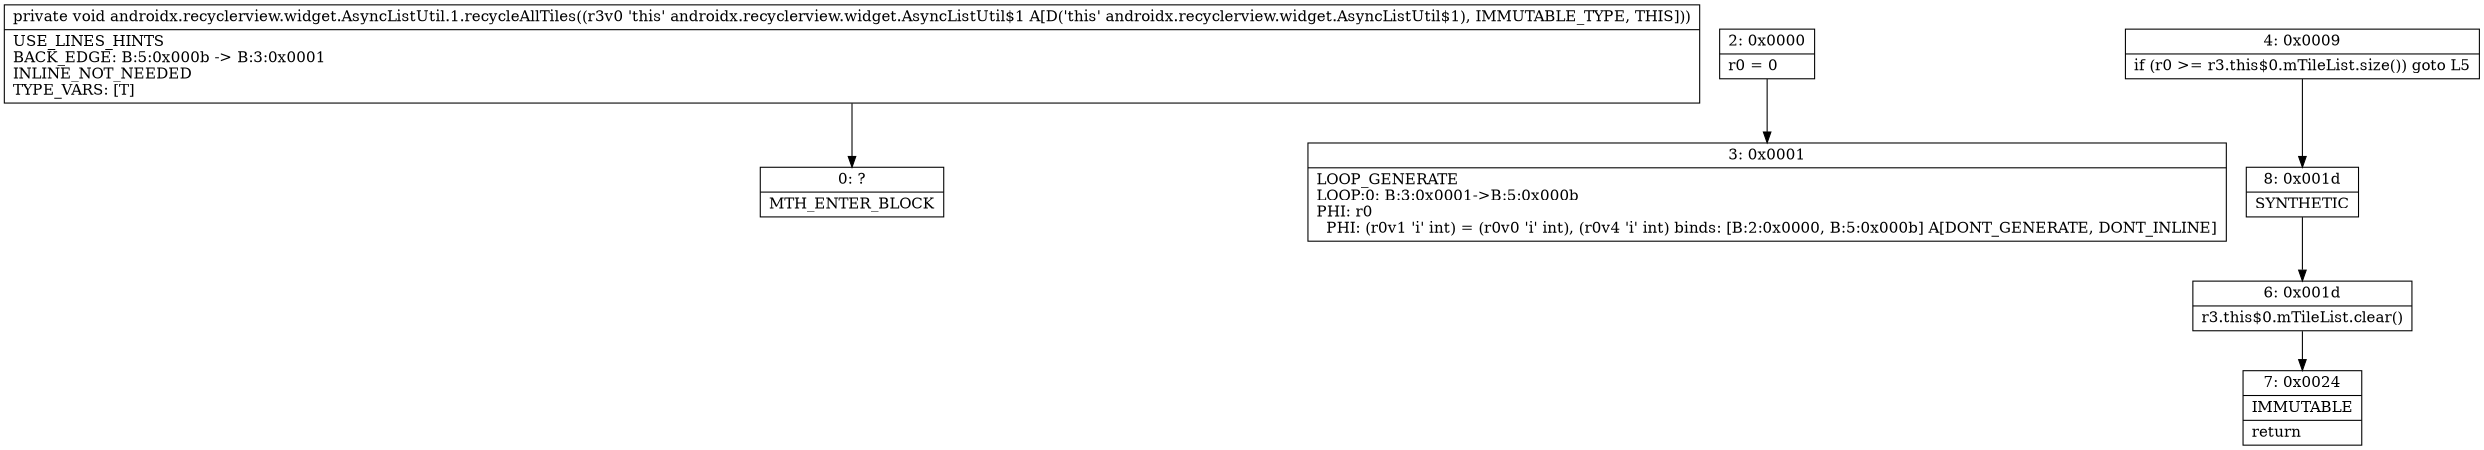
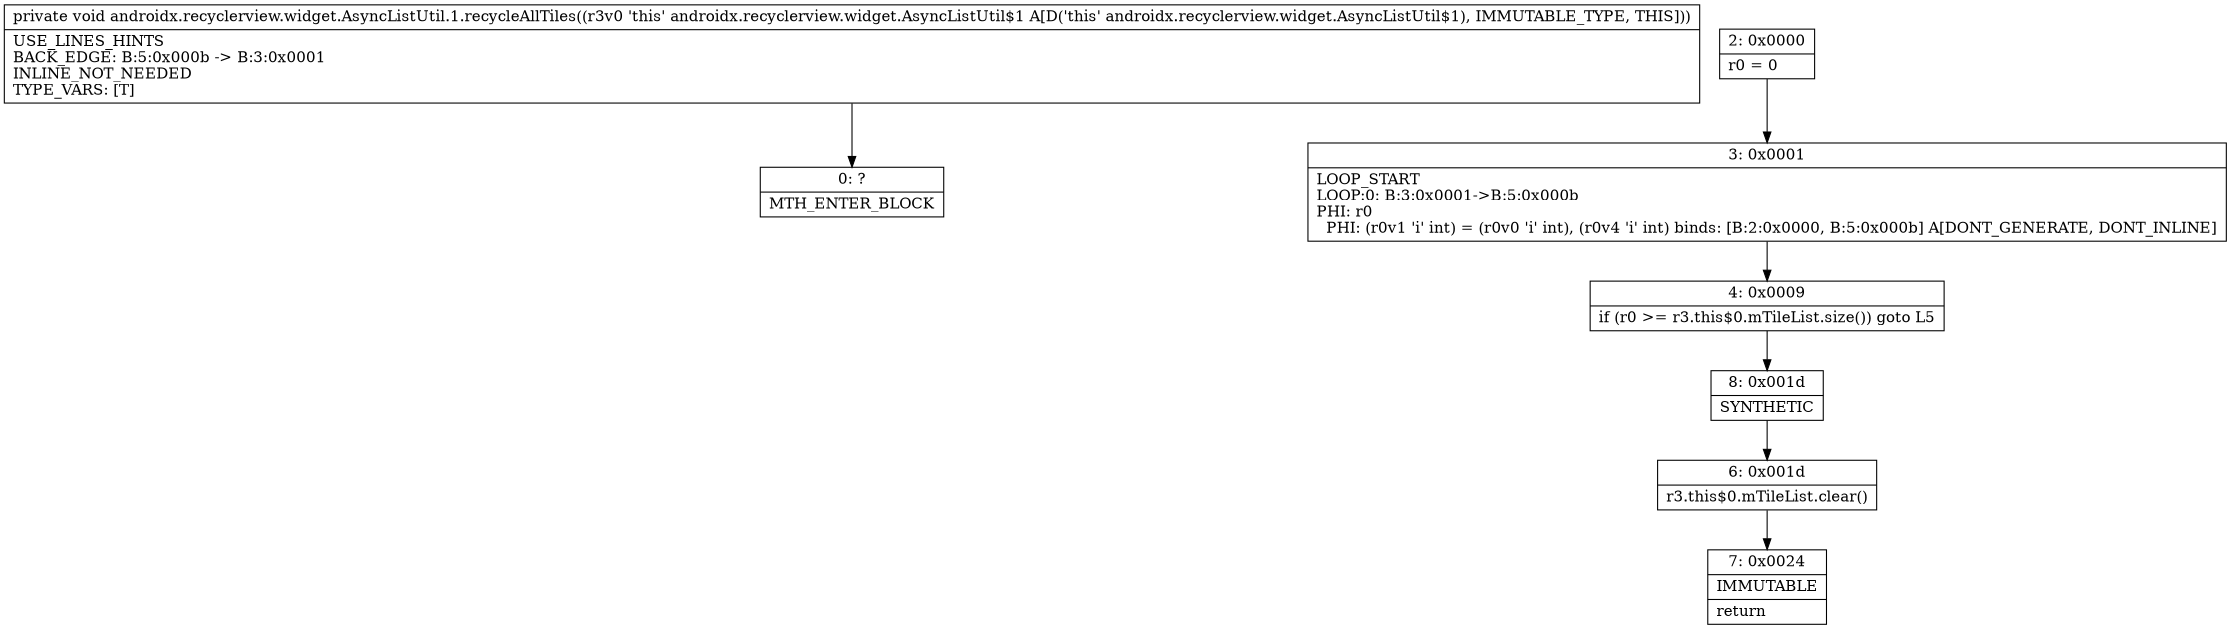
node "3: 0x0001": text "LOOP_GENERATE" -> "LOOP_START"
edge "3: 0x0001" -> "4: 0x0009": added
